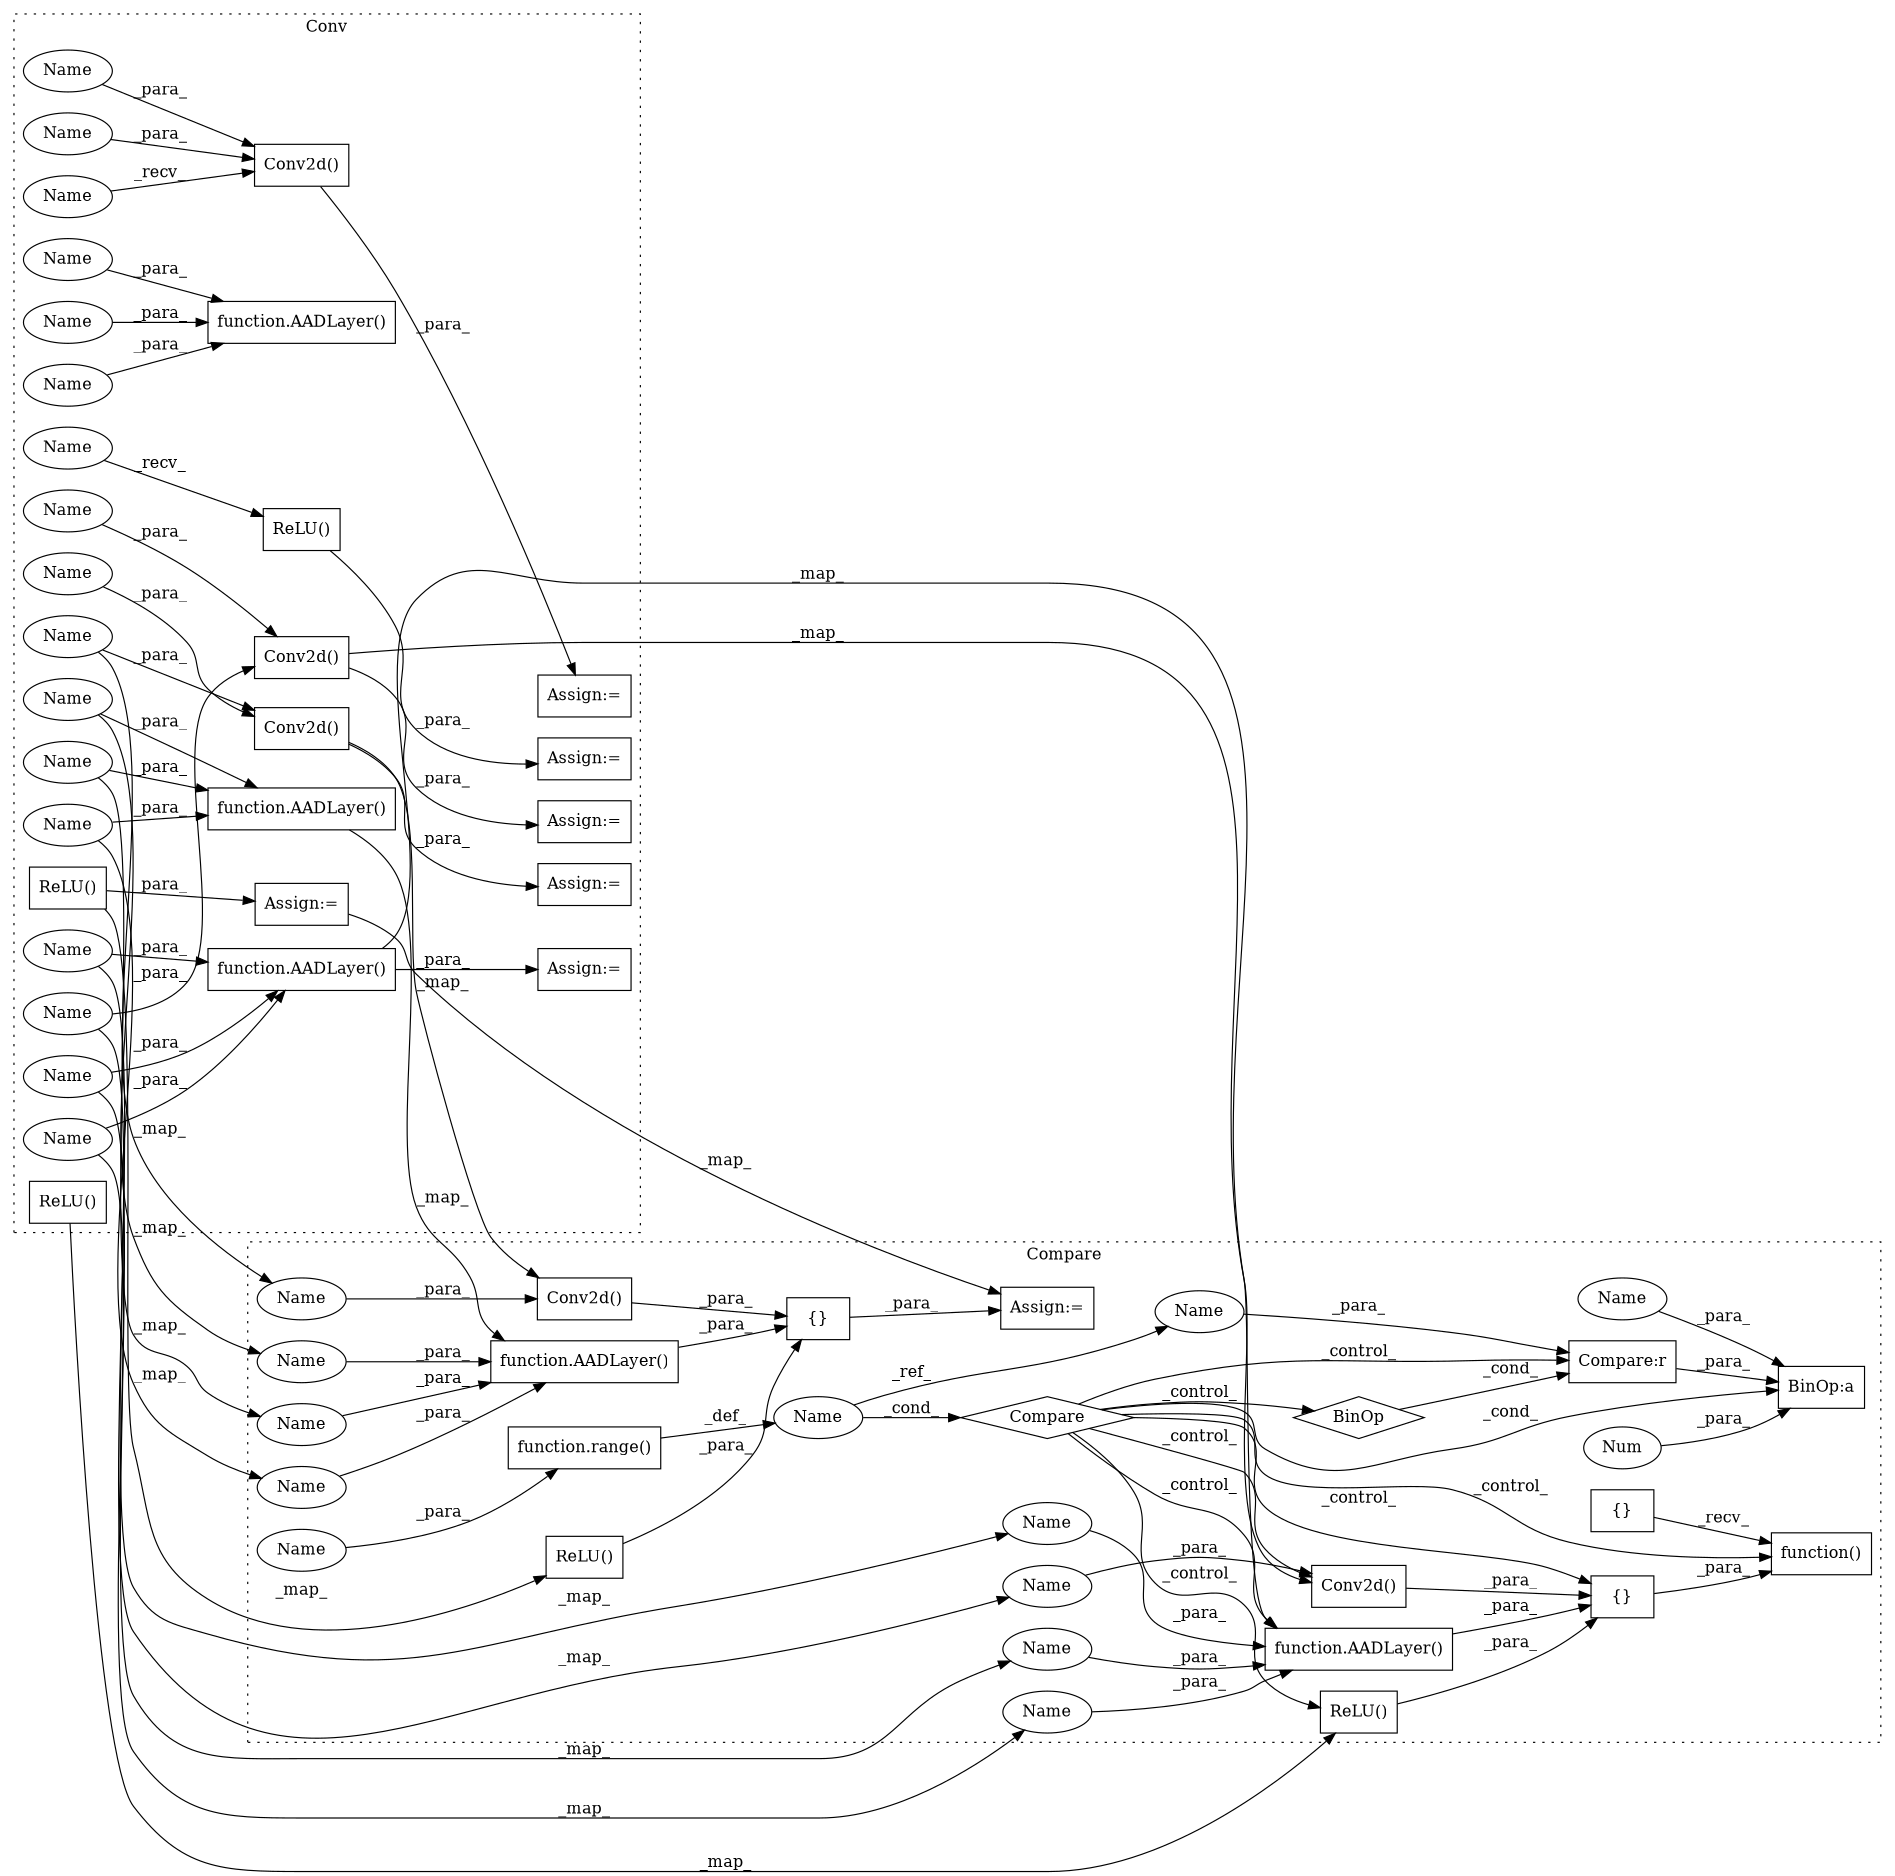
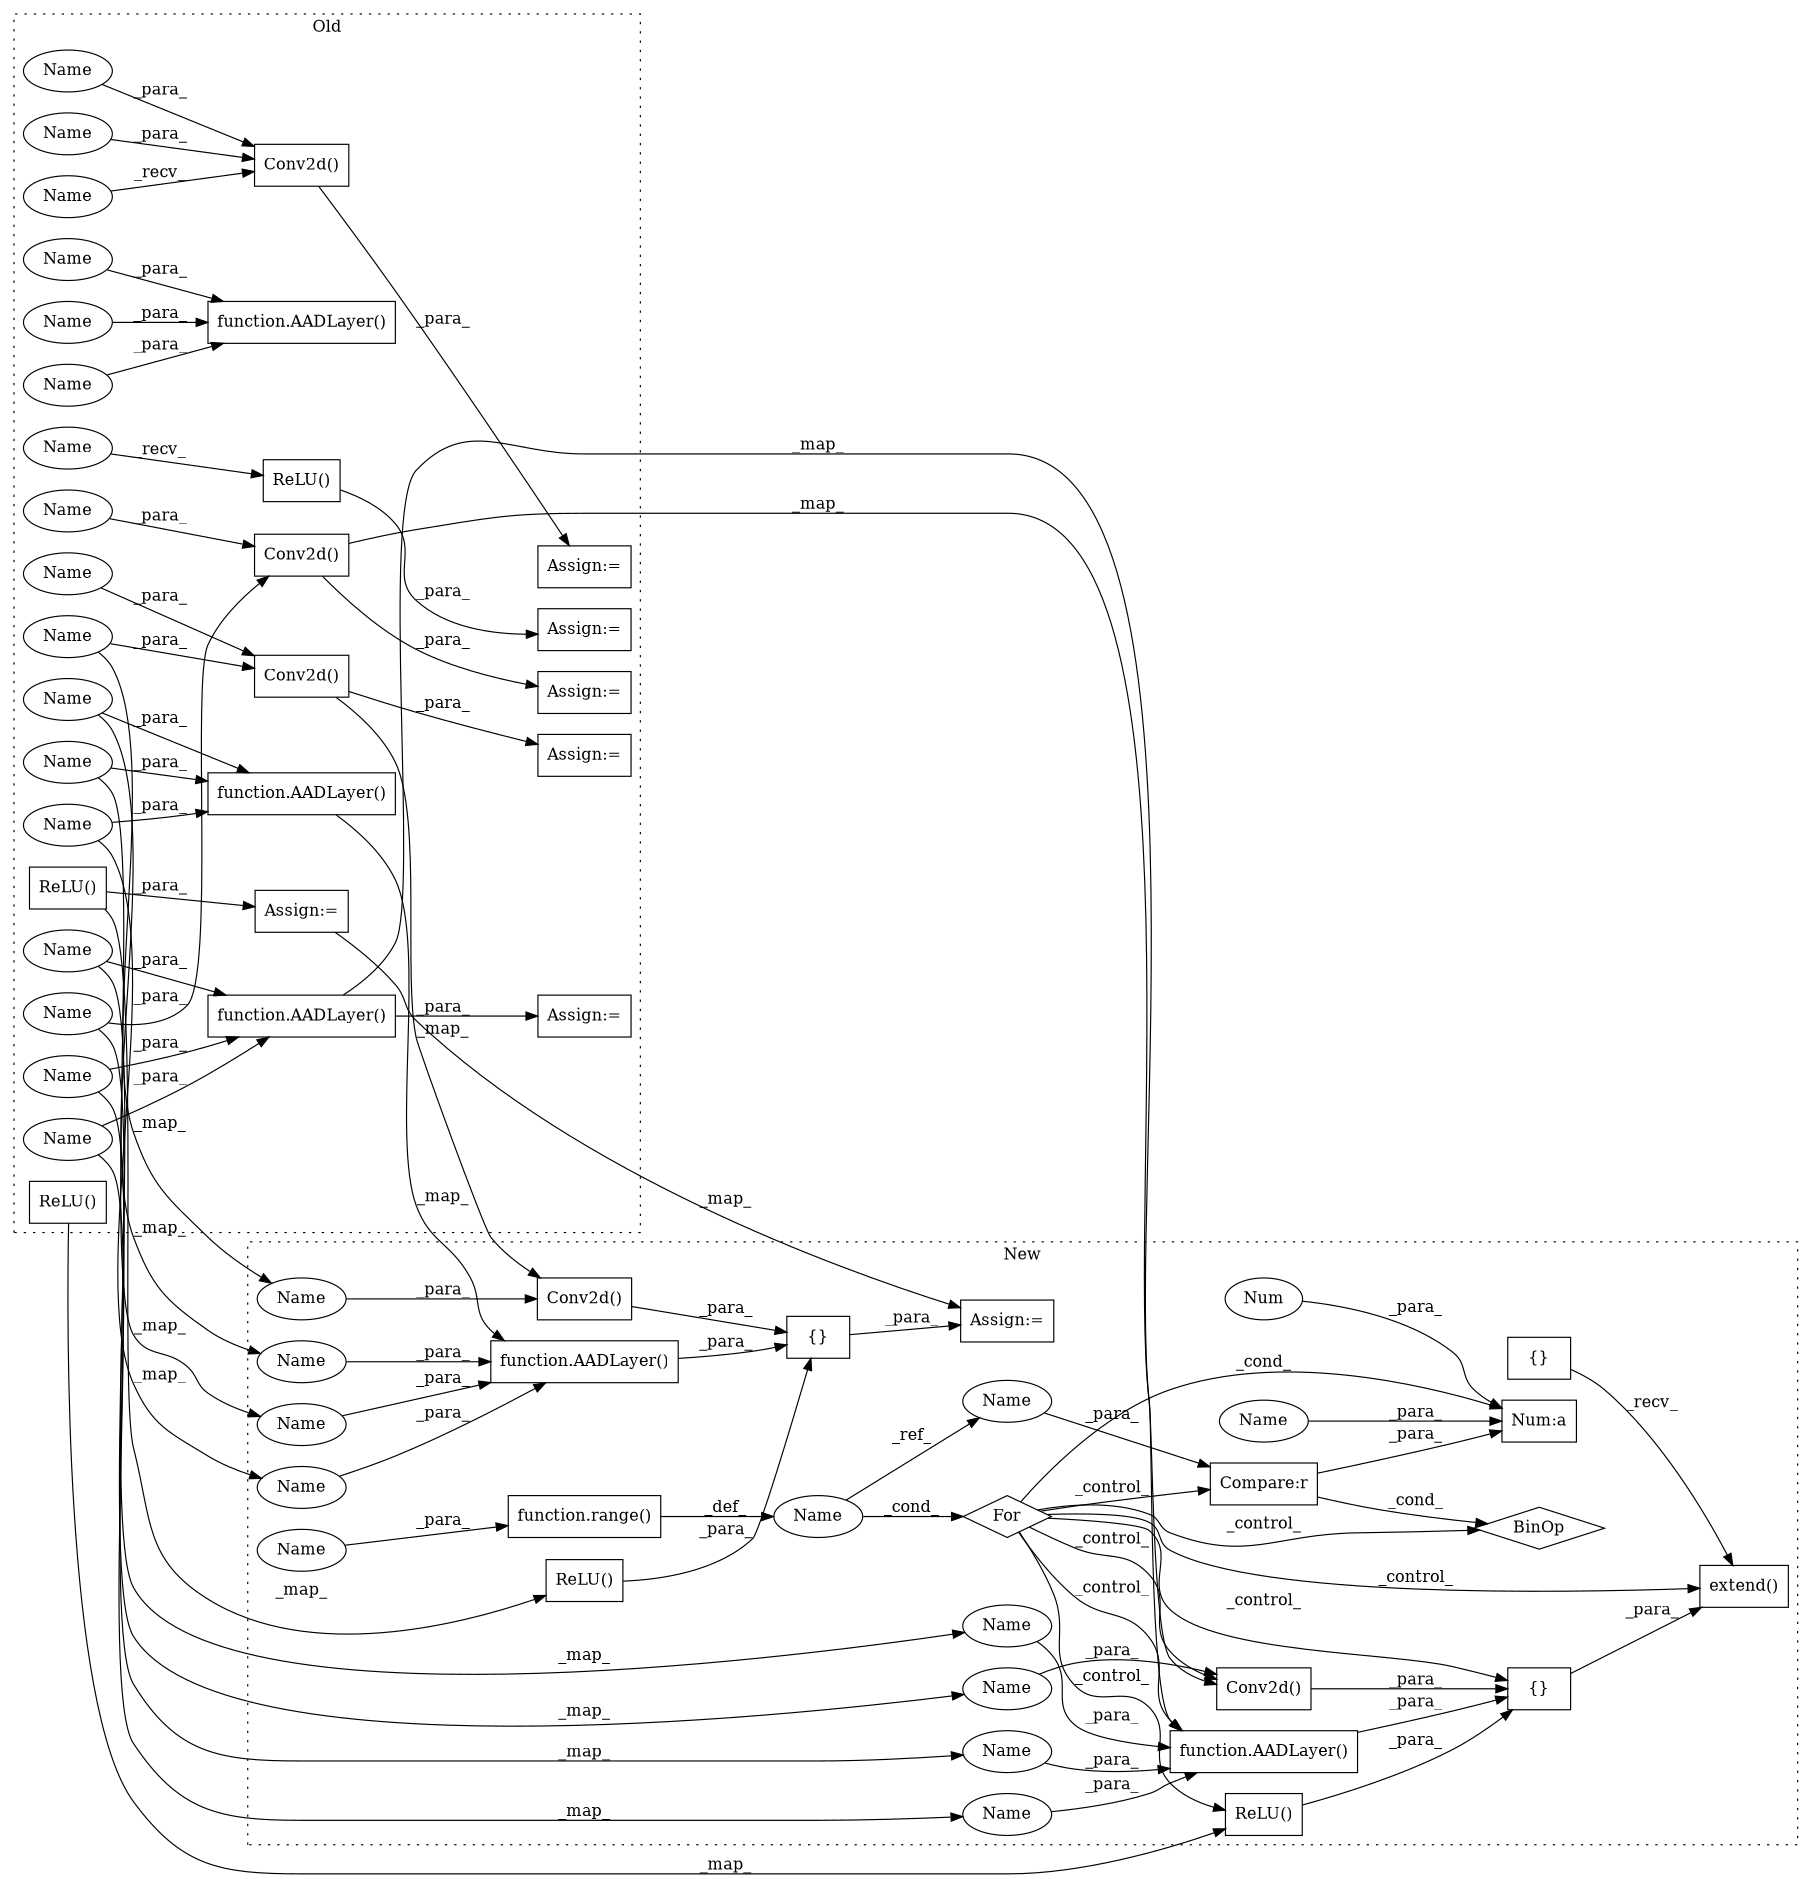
cluster "Conv": label "Conv" -> "Old"
cluster "Compare": label "Compare" -> "New"
node "BinOp:a": label "BinOp:a" -> "Num:a"
edge "BinOp" -> "Compare:r": reversed
node "Compare": label "Compare" -> "For"
node "function()": label "function()" -> "extend()"
